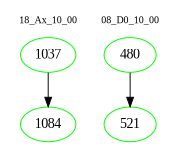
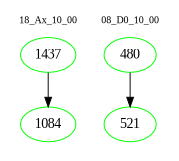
node "1037": label "1037" -> "1437"
